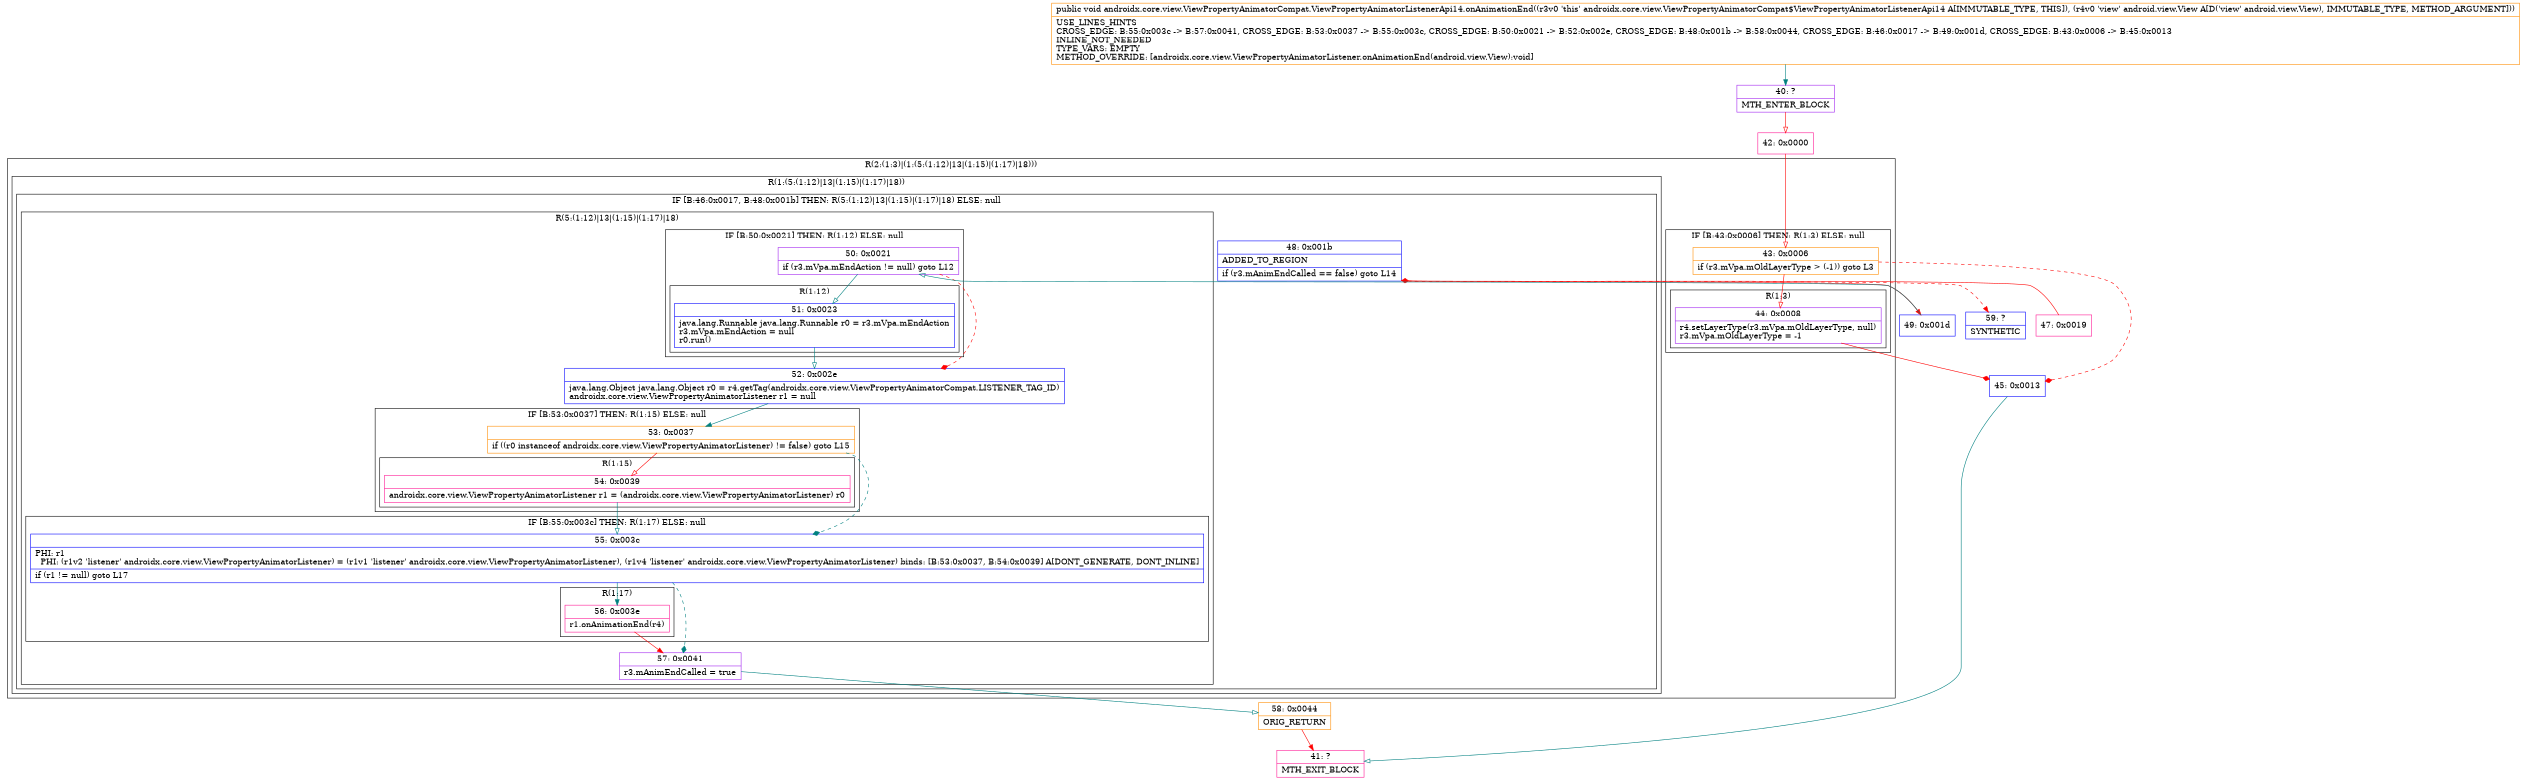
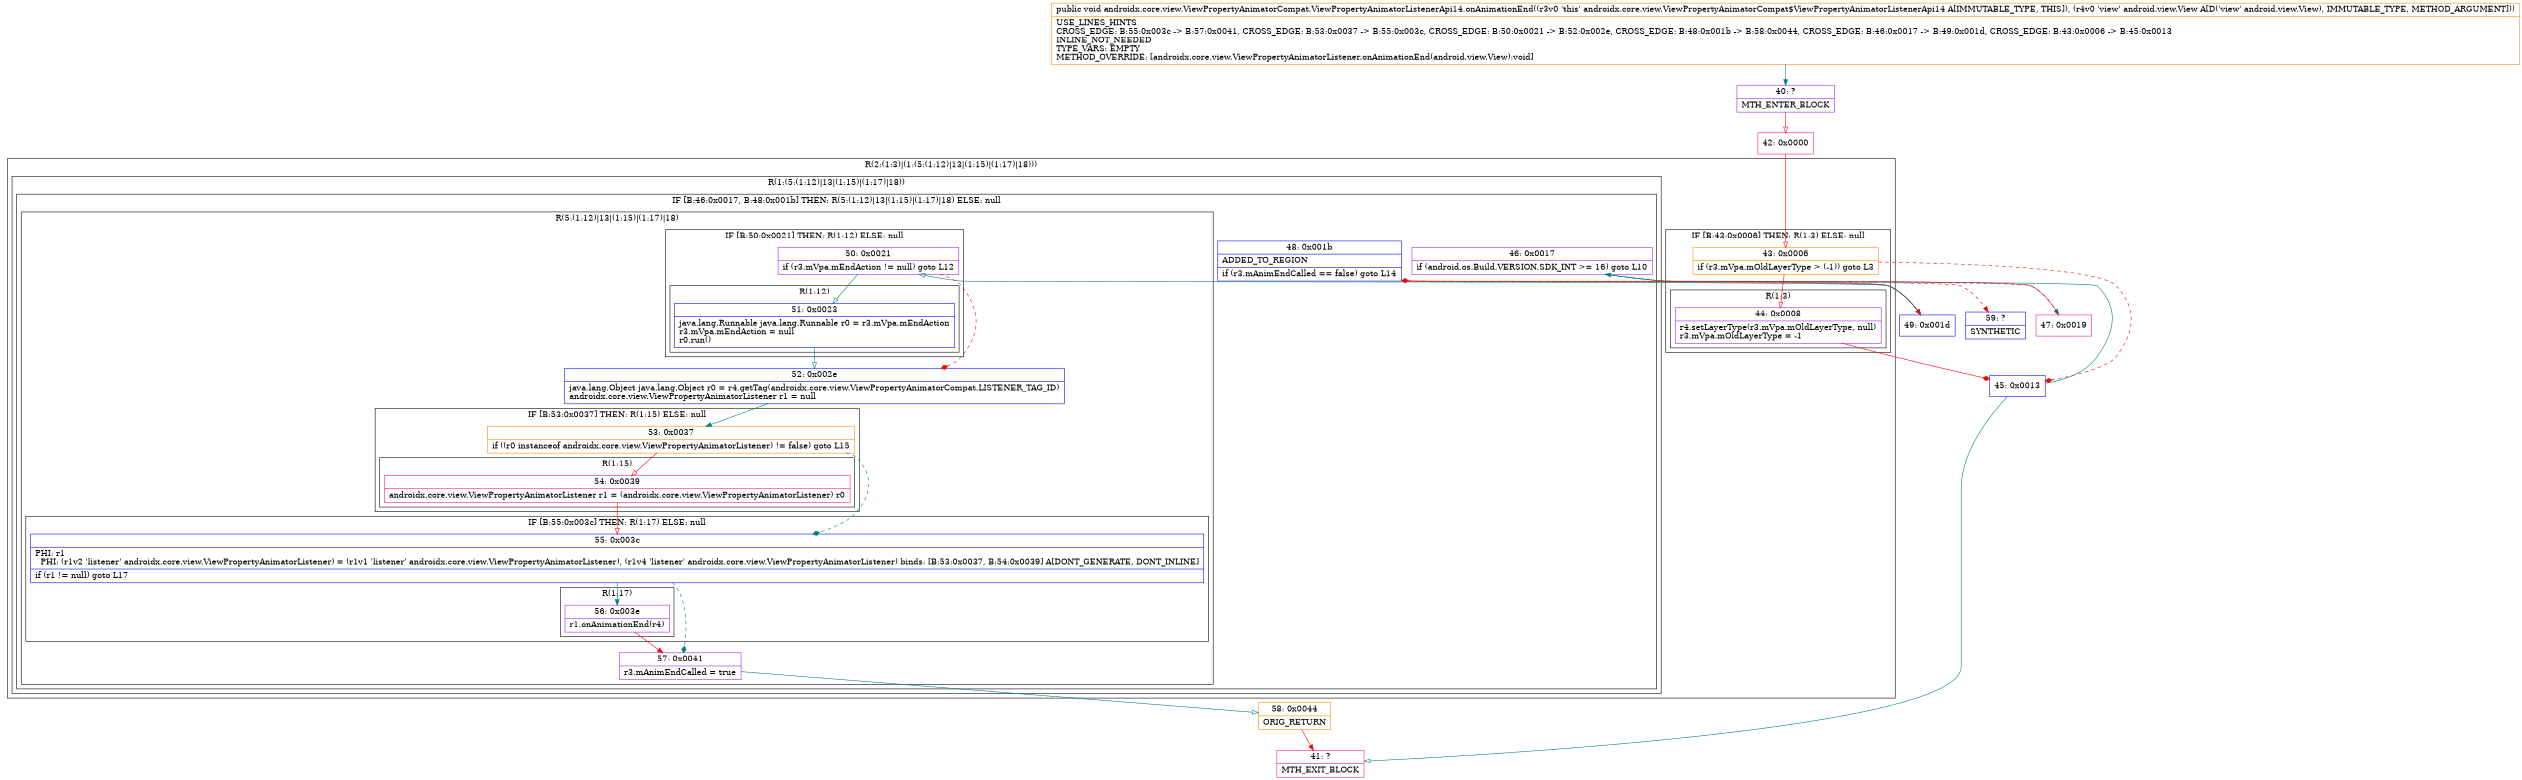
node "46: 0x0017": added
edge "54: 0x0039" -> "55: 0x003c": color teal -> red
node "56: 0x003e": color deeppink -> purple
